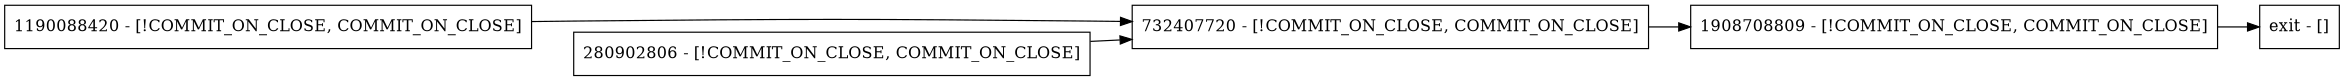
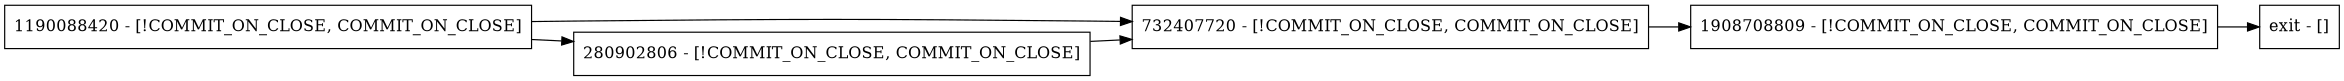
edge "1190088420 - [!COMMIT_ON_CLOSE, COMMIT_ON_CLOSE]" -> "280902806 - [!COMMIT_ON_CLOSE, COMMIT_ON_CLOSE]": added
